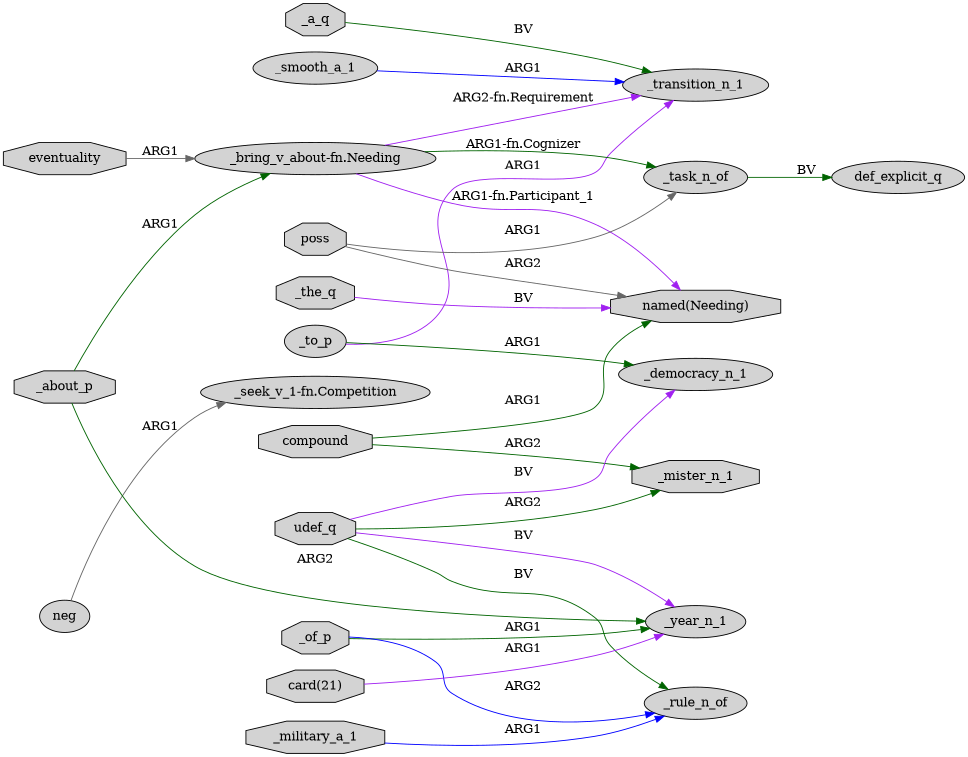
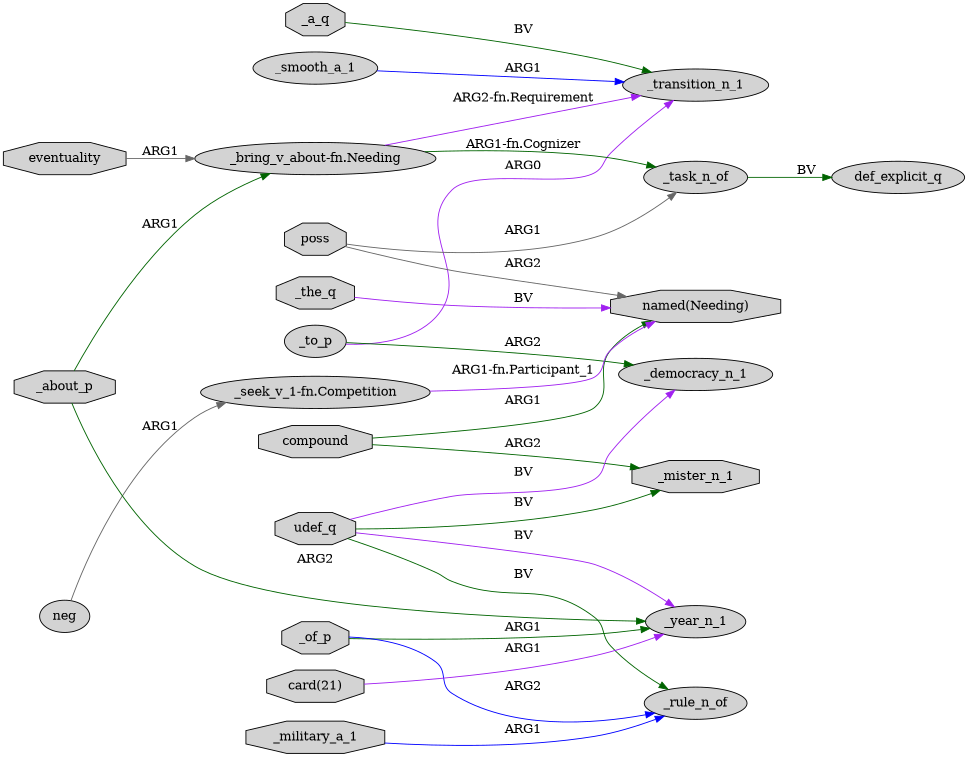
edge "_to_p" -> "_transition_n_1": label "ARG1" -> "ARG0"
edge "_bring_v_about-fn.Needing" -> "named(Needing)": now "_seek_v_1-fn.Competition" -> "named(Needing)"
edge "_to_p" -> "_democracy_n_1": label "ARG1" -> "ARG2"
edge "udef_q" -> "_mister_n_1": label "ARG2" -> "BV"
